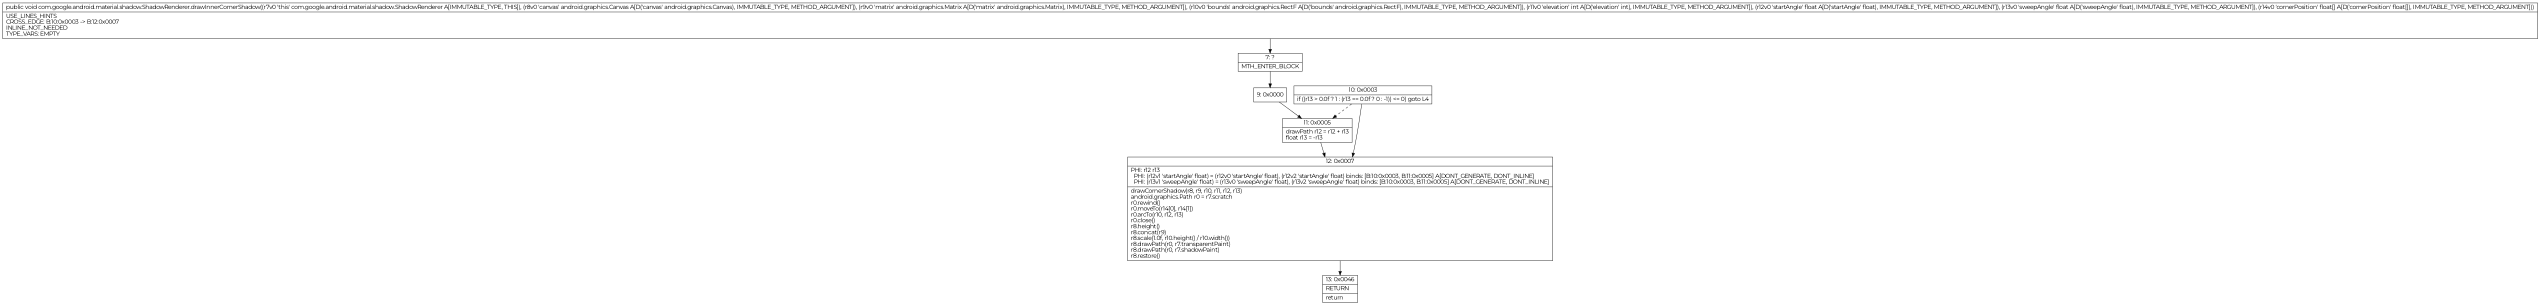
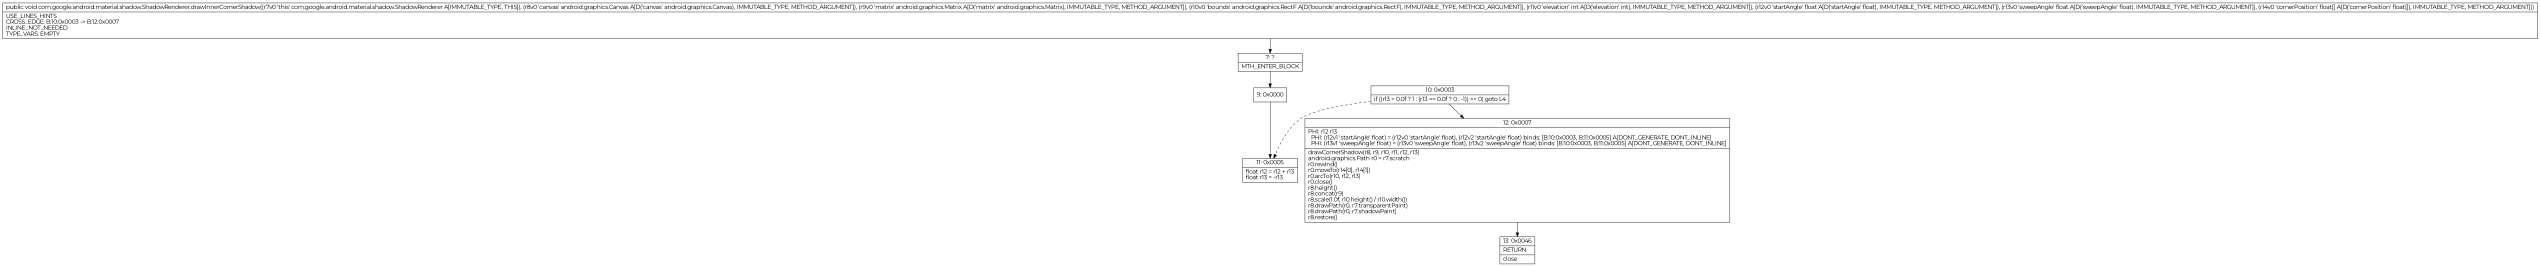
node "11: 0x0005": text "drawPath r12 = r12 + r13" -> "float r12 = r12 + r13"
edge "11: 0x0005" -> "12: 0x0007": removed
node "13: 0x0046": text "return" -> "close"
